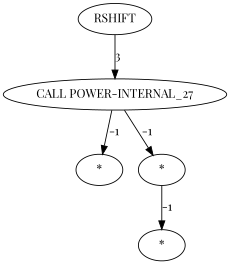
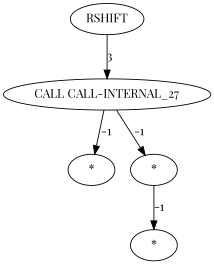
node "CALL POWER-INTERNAL_27": label "CALL POWER-INTERNAL_27" -> "CALL CALL-INTERNAL_27"
